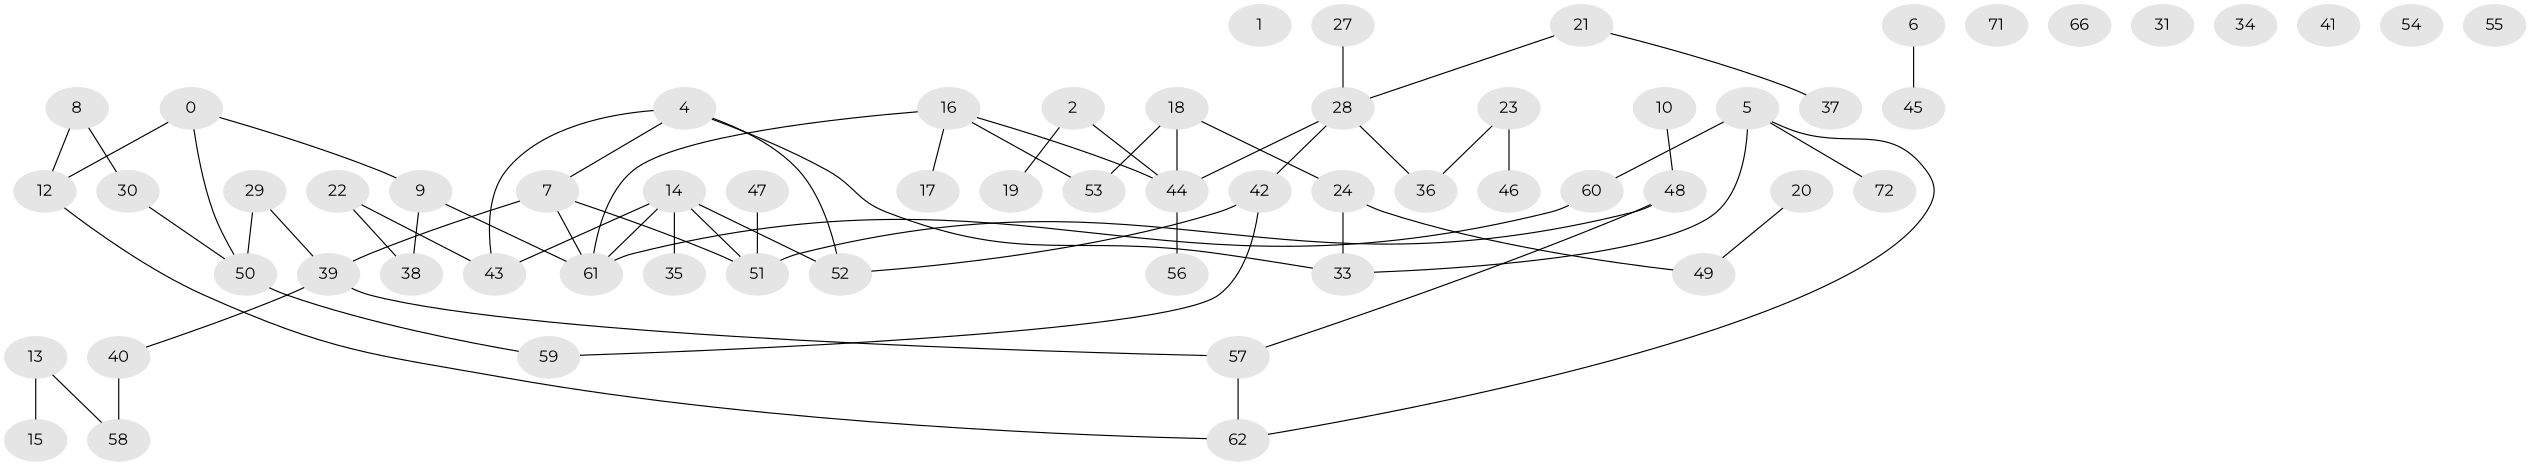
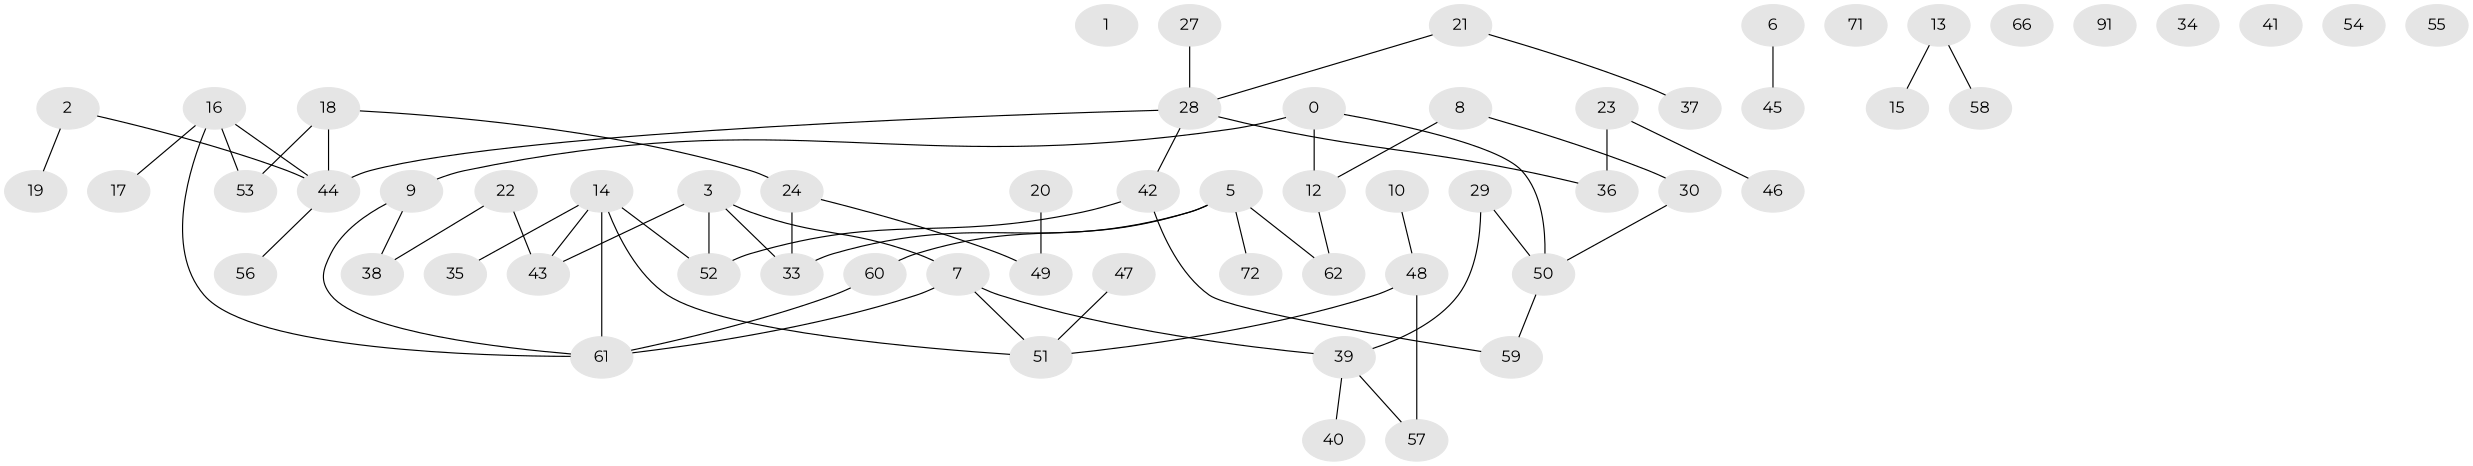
node "31": label "31" -> "91"
node "4": label "4" -> "3"
edge "40" -- "58": removed
edge "57" -- "62": removed
